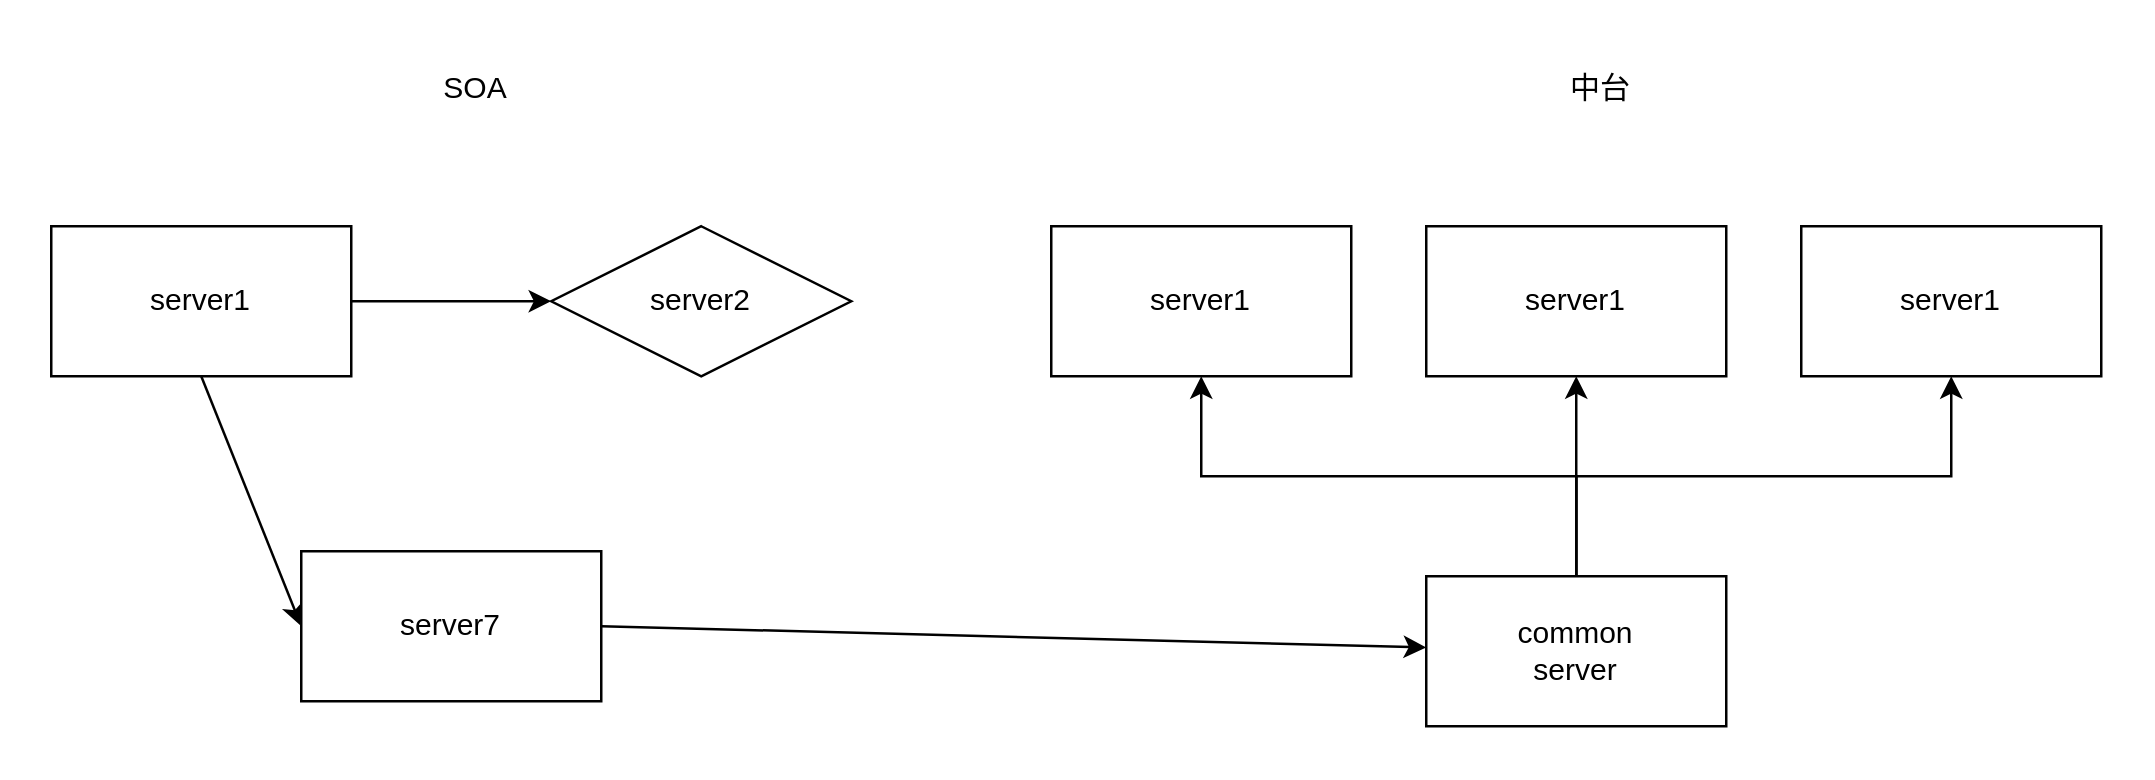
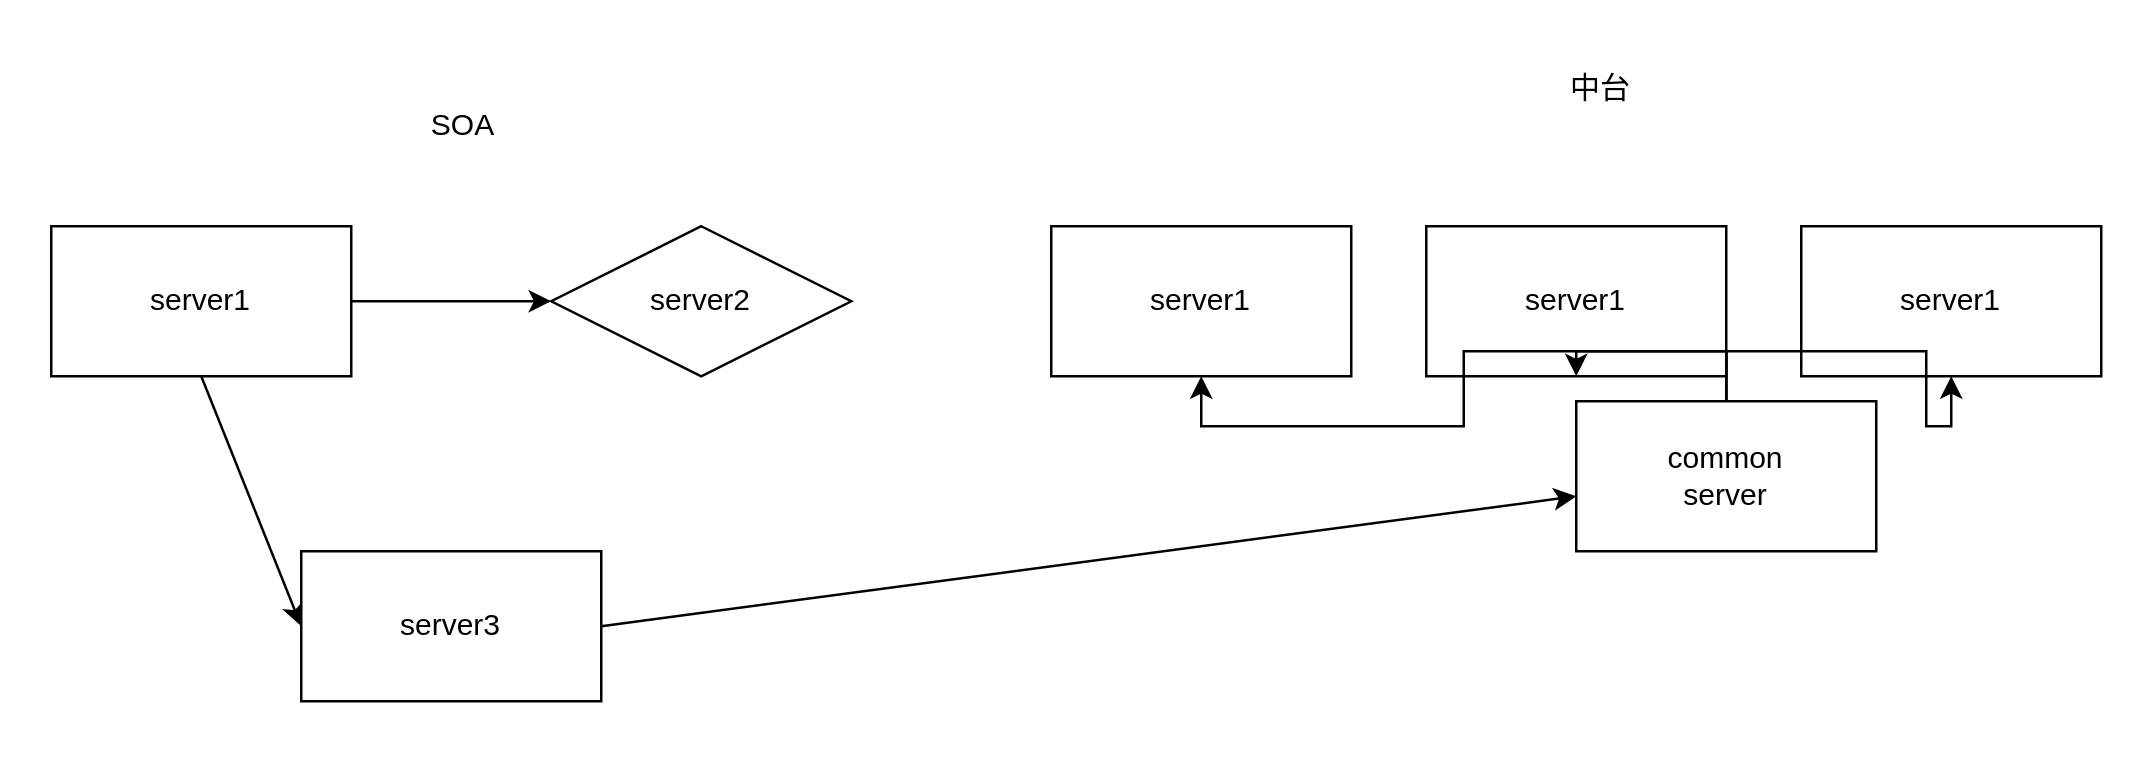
node "SOA": moved (476, 89) -> (464, 126)
node "server7": label "server7" -> "server3"
node "common server": moved (1576, 651) -> (1726, 476)
